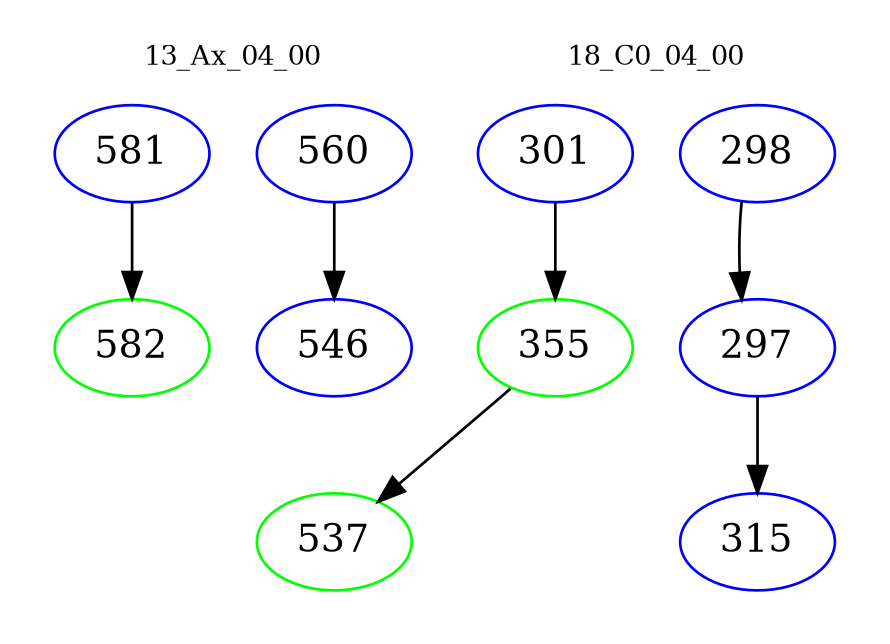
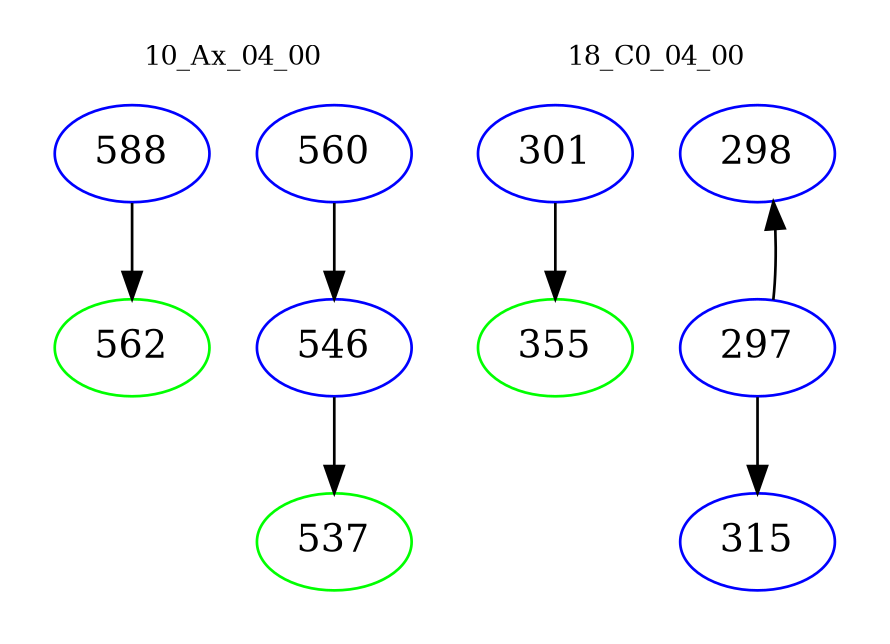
cluster "13_Ax_04_00": label "13_Ax_04_00" -> "10_Ax_04_00"
node "581": label "581" -> "588"
edge "298" -> "297": reversed
node "582": label "582" -> "562"
edge "355" -> "537": now "546" -> "537"
